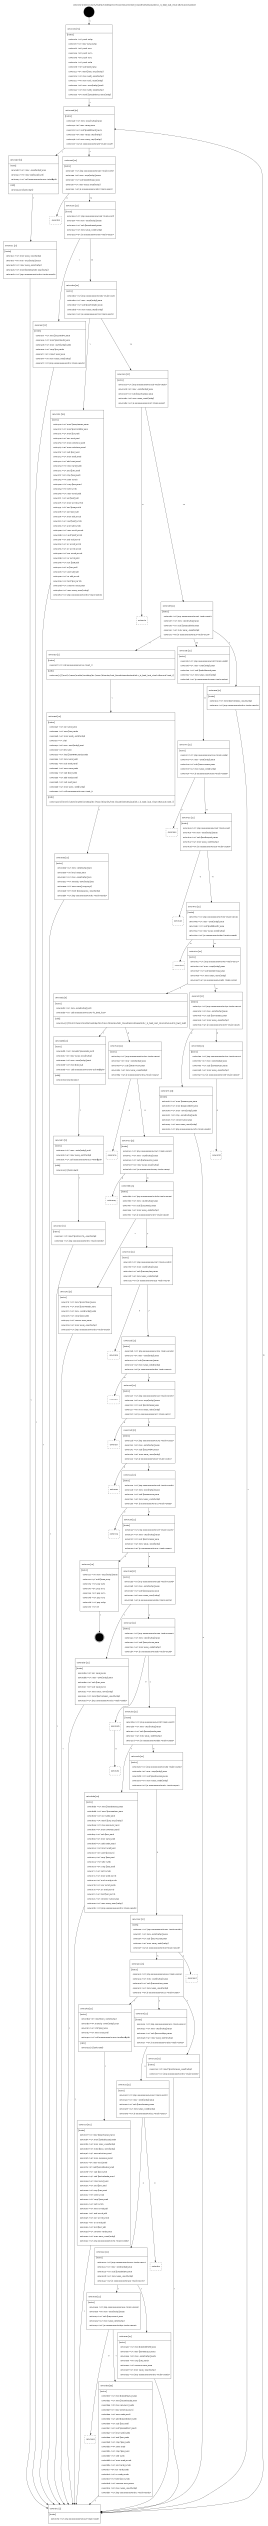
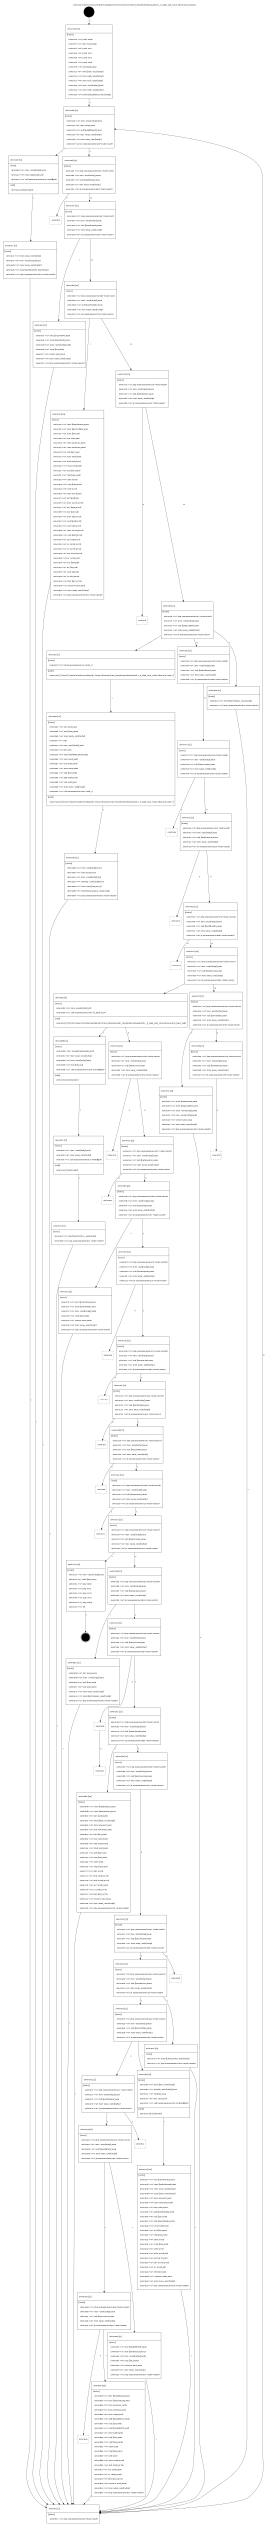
edge "0x401605 [25]" -> "0x4017b8 [23]": now "0x40161e [25]" -> "0x4017b8 [23]"
